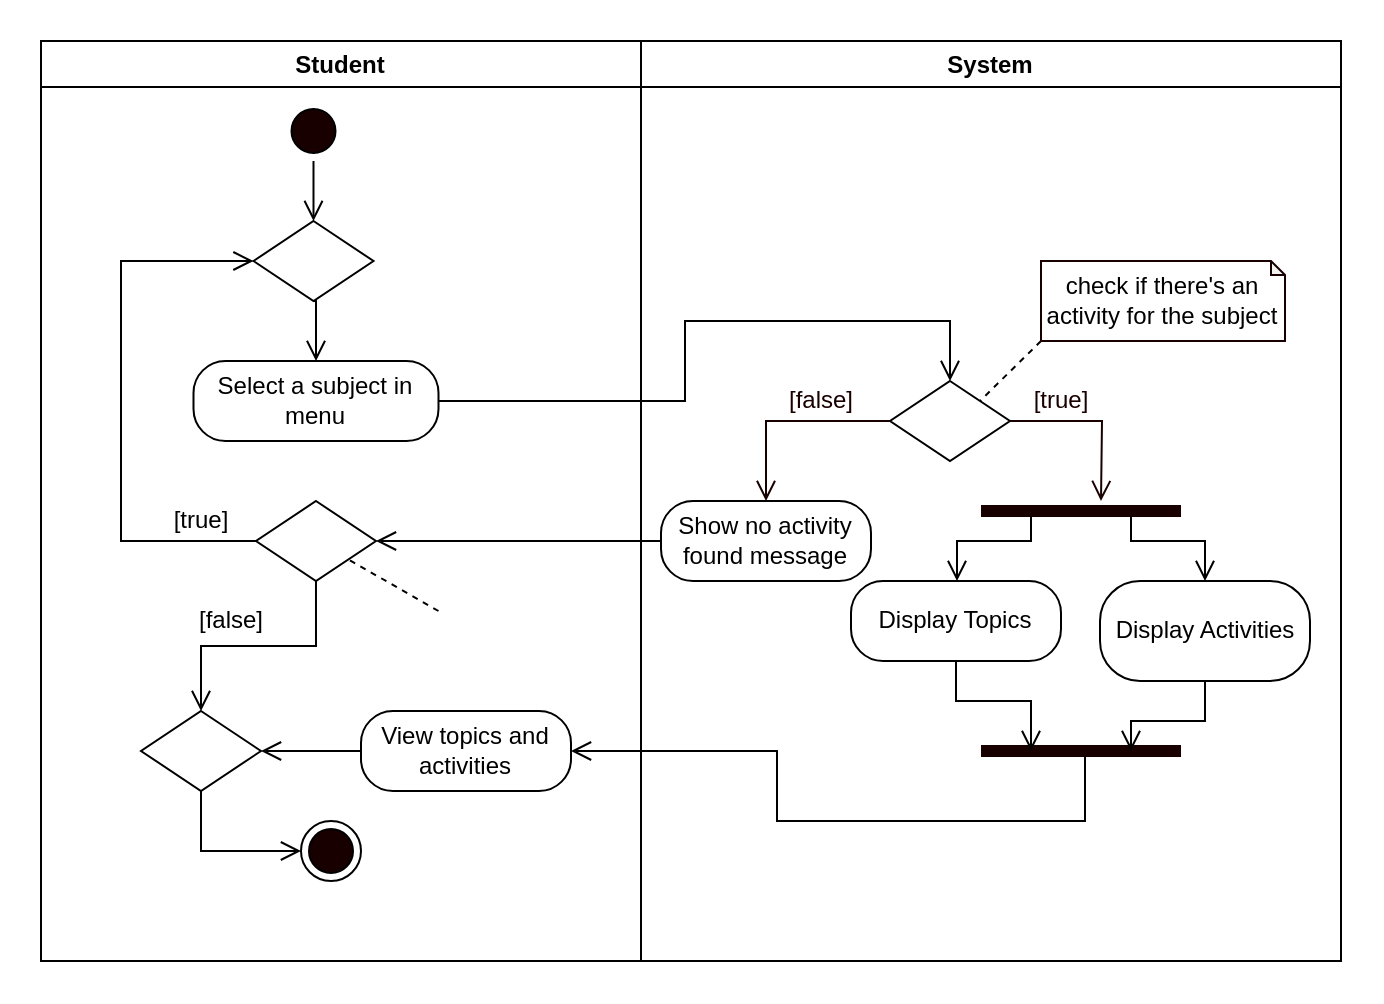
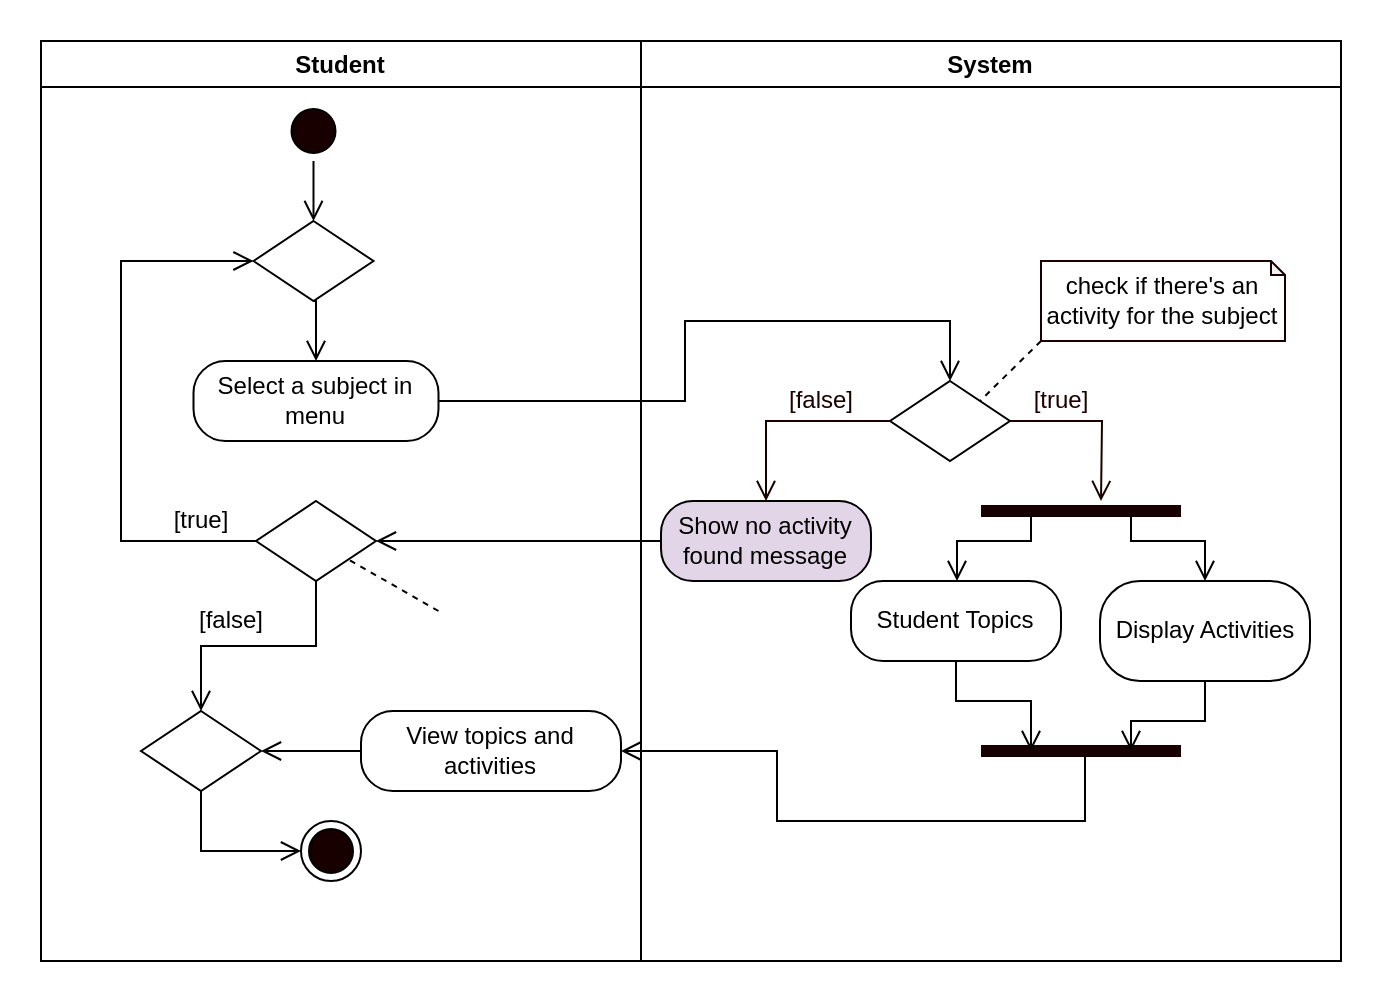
node "Show no activity found message": fillcolor #ffffff -> #e1d5e7
node "Display Topics": label "Display Topics" -> "Student Topics"
node "View topics and activities": size 210x80 -> 260x80
